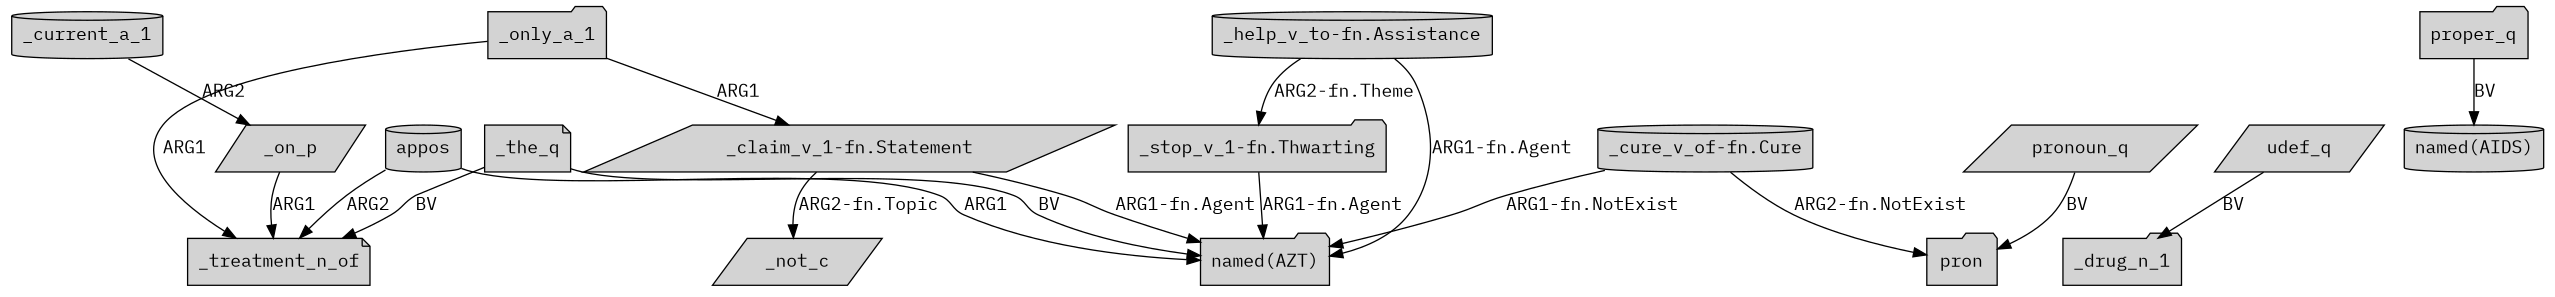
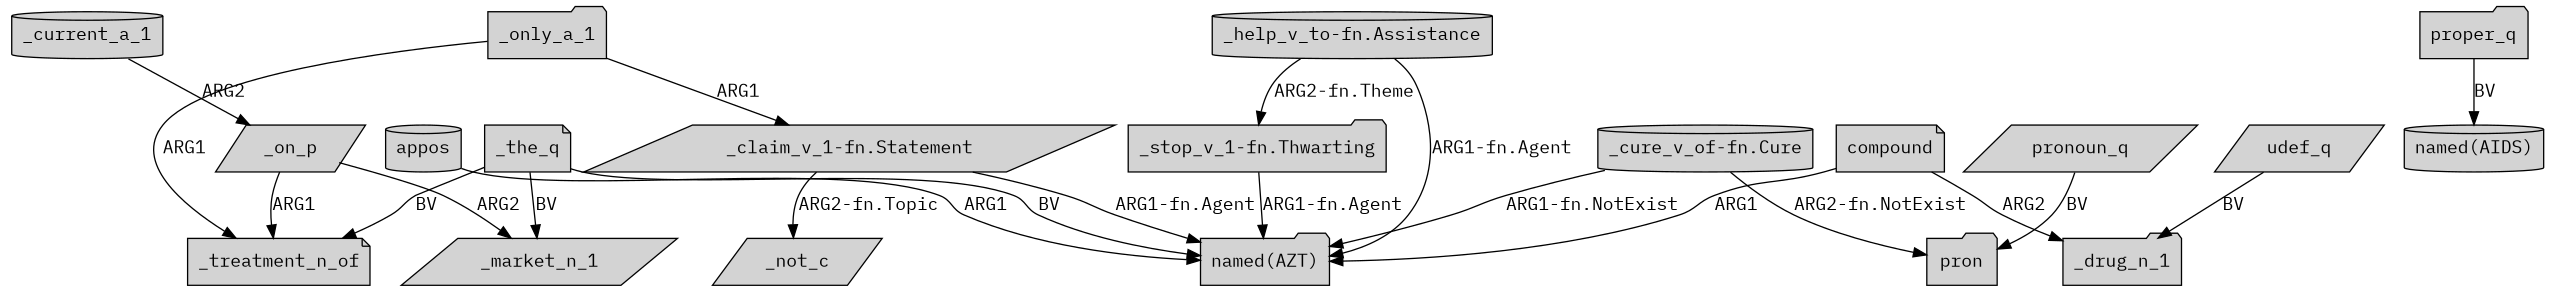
node "compound": added
edge "appos" -> "_treatment_n_of": removed, label "ARG2"
node "_market_n_1": added
